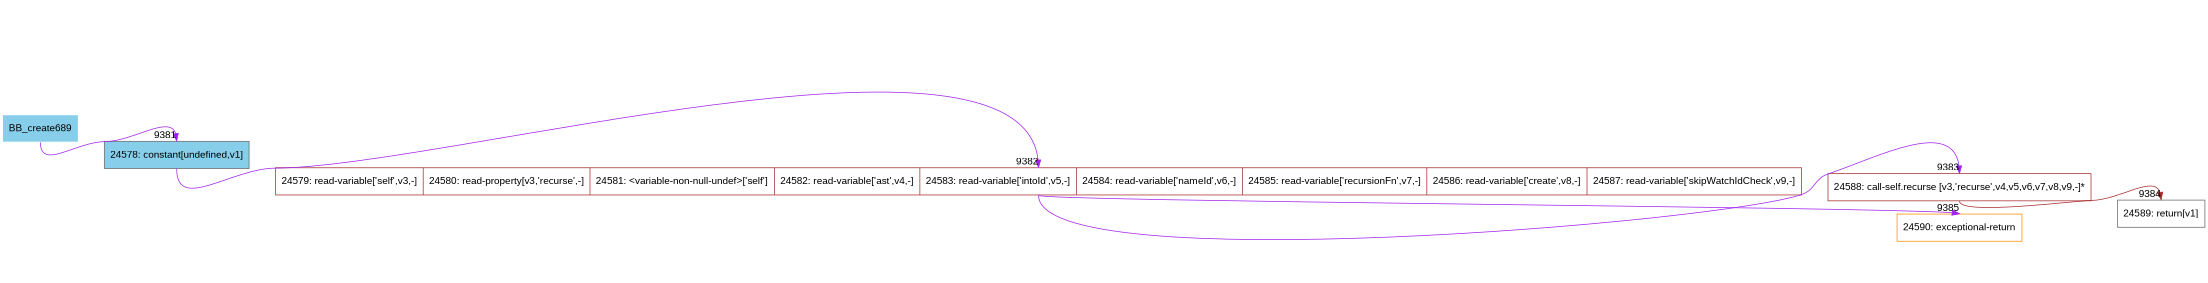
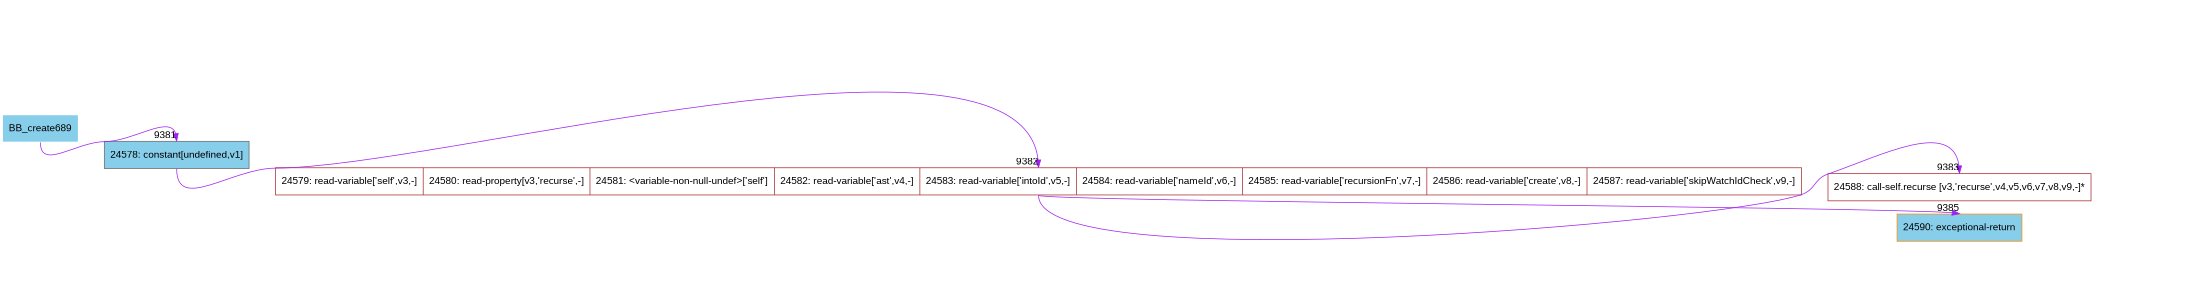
node "24589: return[v1]": removed
node "24590: exceptional-return": fillcolor white -> skyblue
